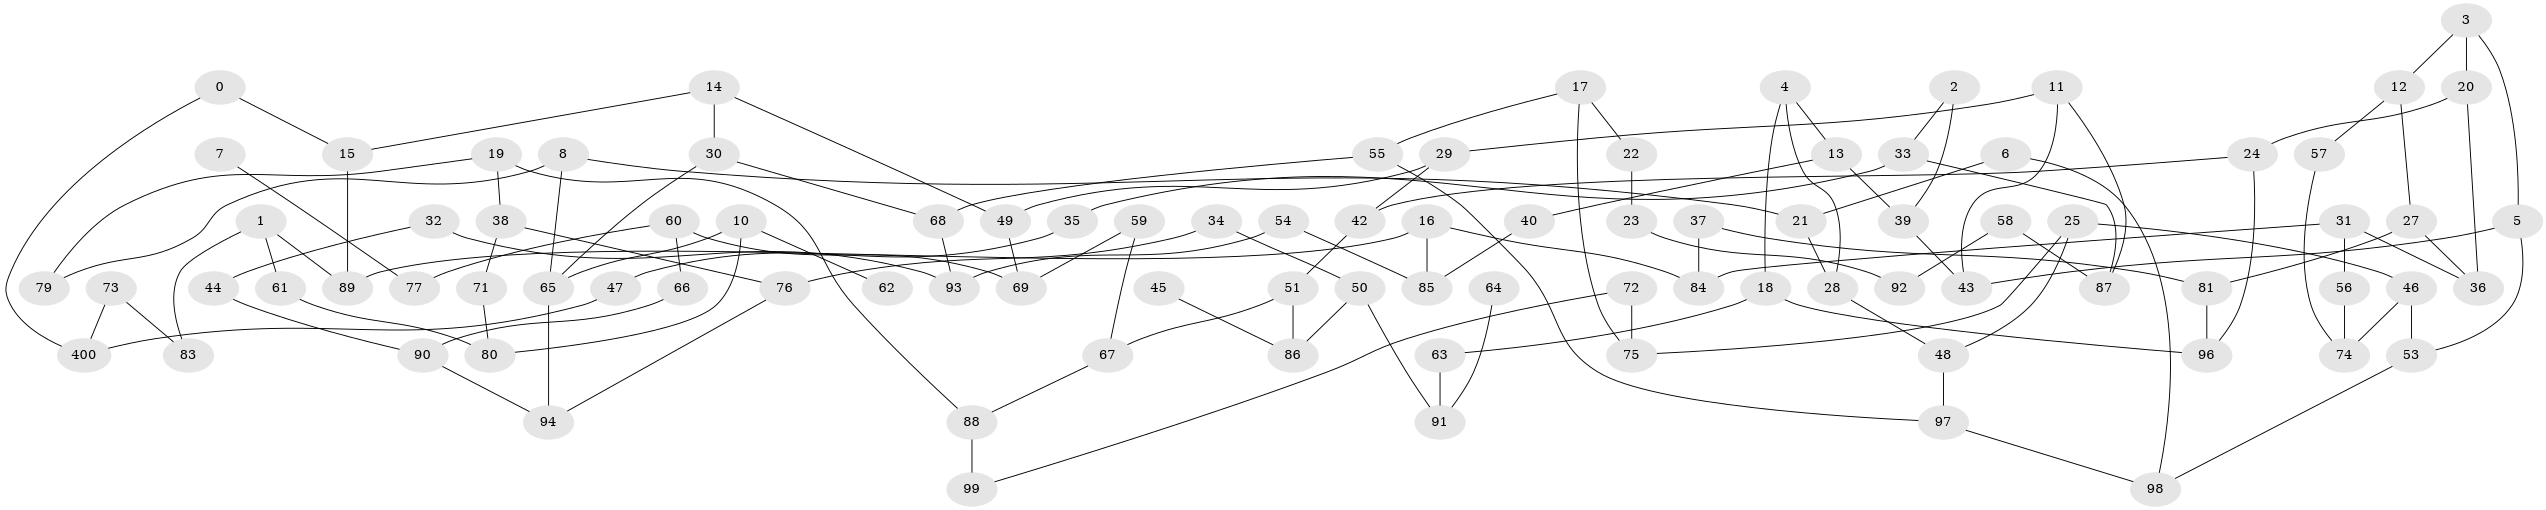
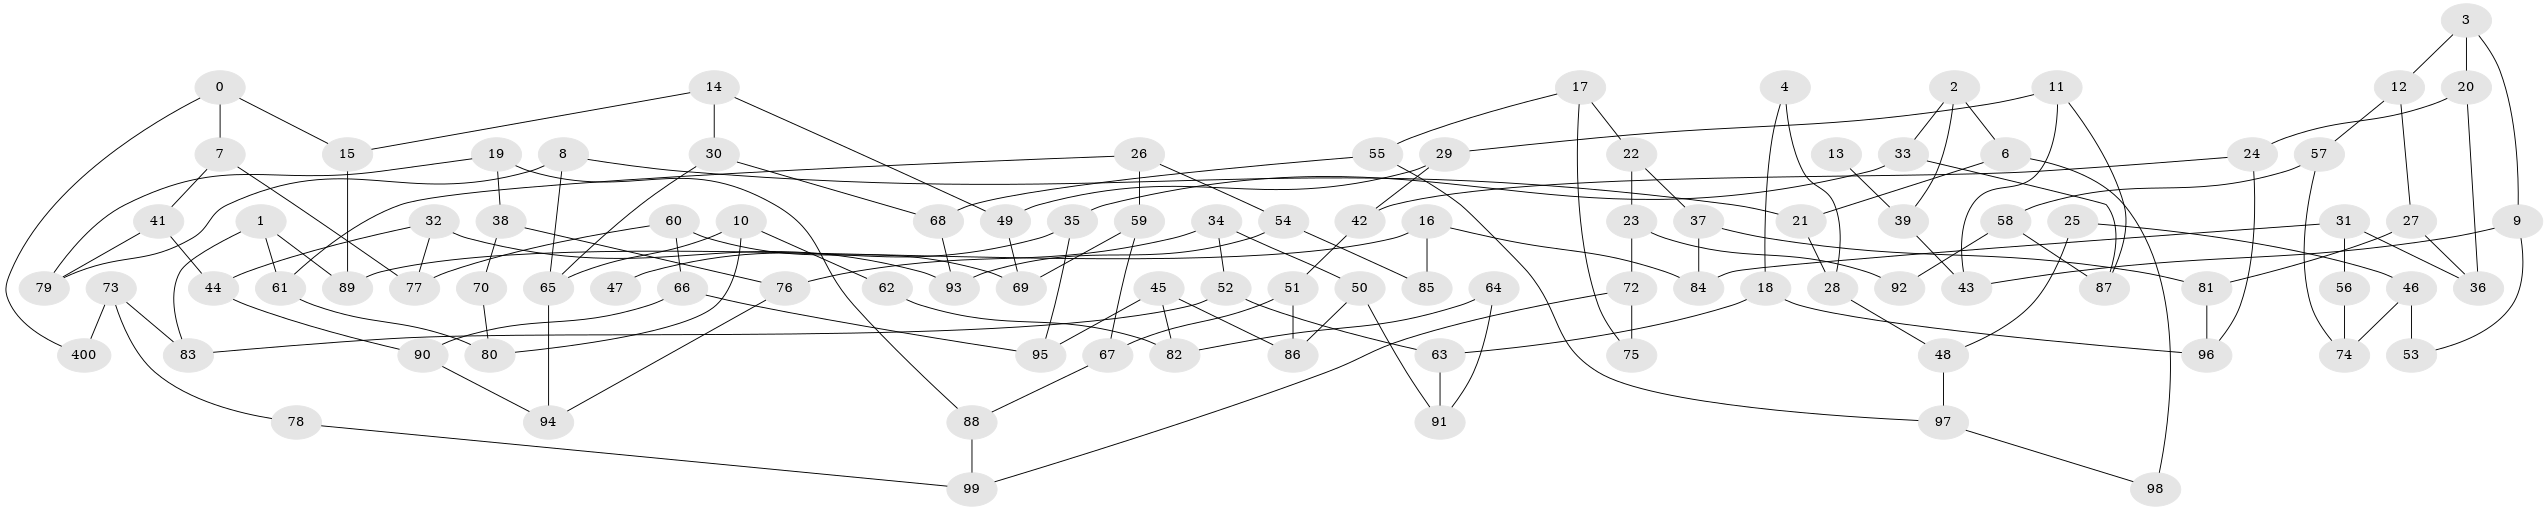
edge "4" -- "13": removed
edge "0" -- "7": added
edge "2" -- "6": added
node "26": added
edge "22" -- "37": added
edge "57" -- "58": added
node "41": added
node "40": removed
node "5": label "5" -> "9"
edge "32" -- "77": added
edge "23" -- "72": added
node "71": label "71" -> "70"
node "52": added
edge "47" -- "400": removed
edge "25" -- "75": removed
node "95": added
node "82": added
node "78": added
edge "53" -- "98": removed
